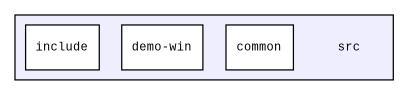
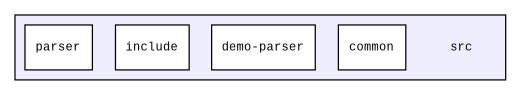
node "parser": added
node "demo-win": label "demo-win" -> "demo-parser"
